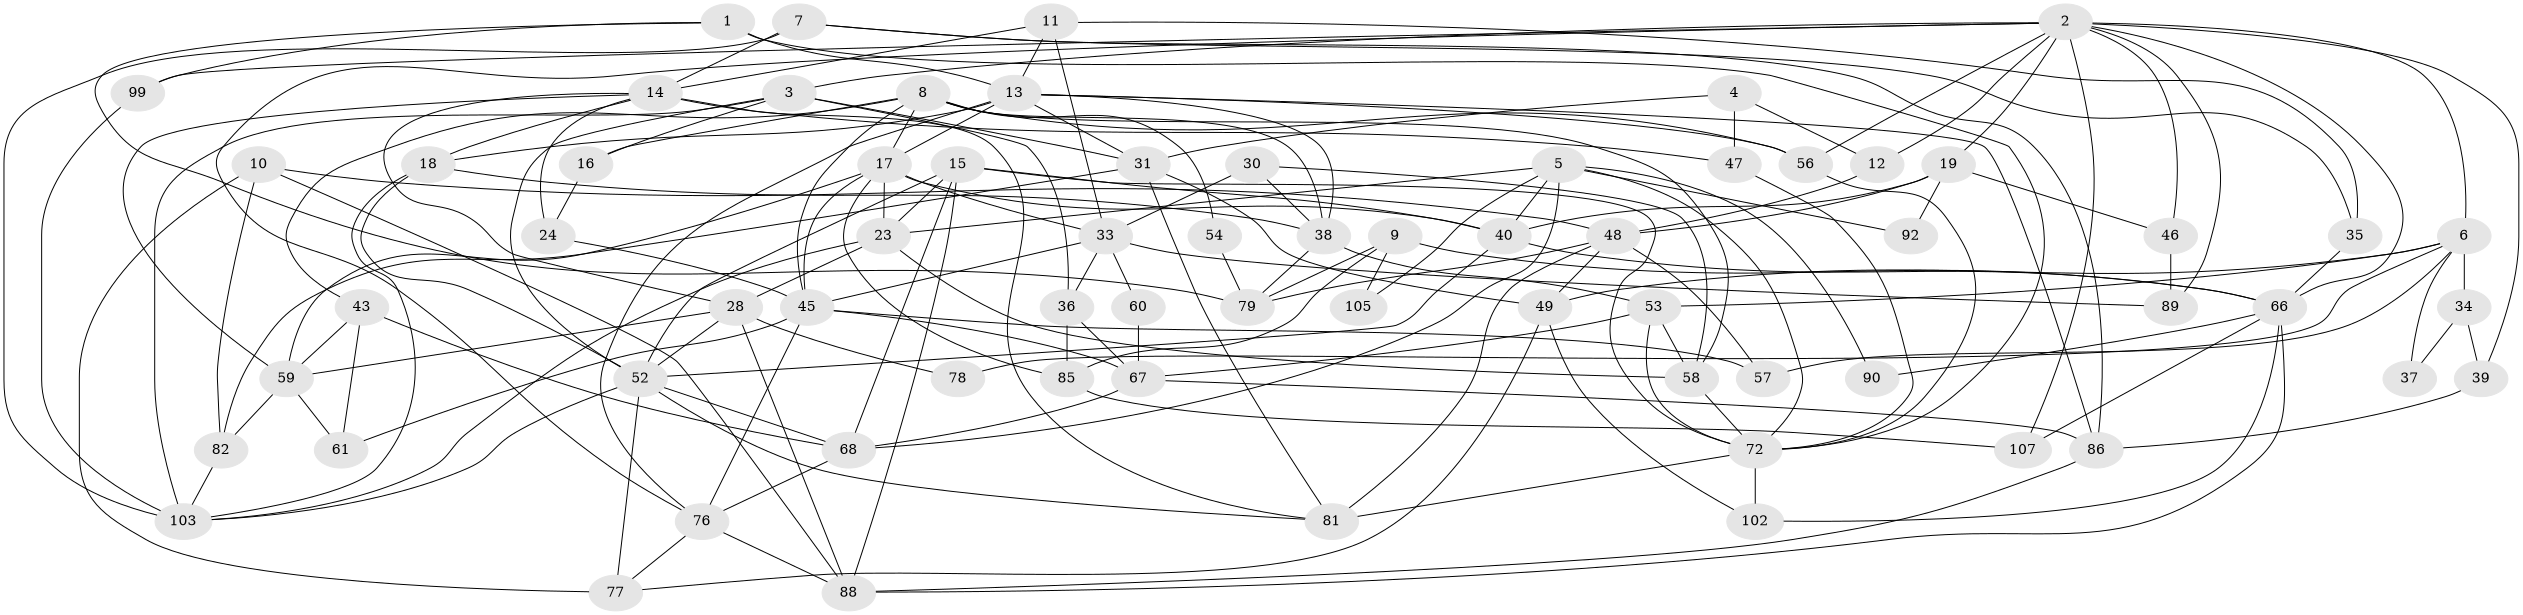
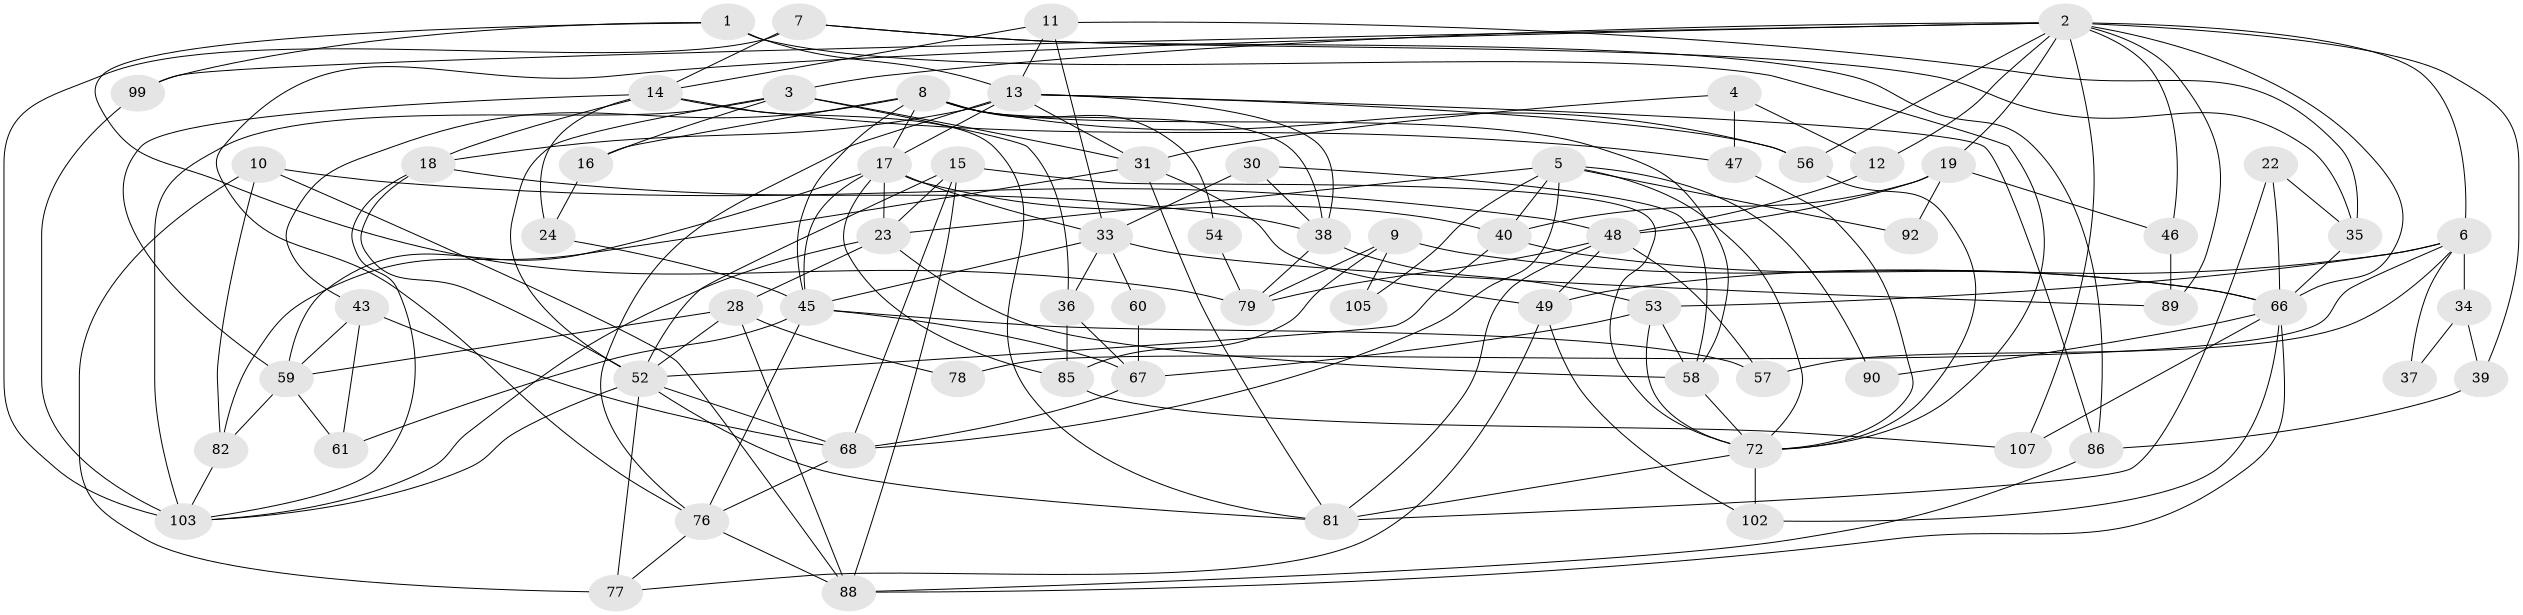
node "22": added
edge "15" -- "40": removed
edge "14" -- "28": removed
edge "67" -- "86": removed
